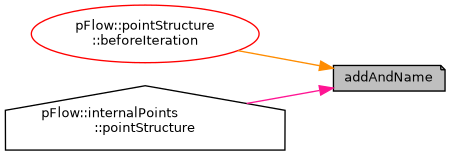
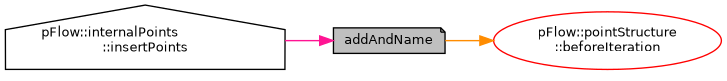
edge "pFlow::pointStructure ::beforeIteration" -> "addAndName": reversed
node "pFlow::internalPoints ::pointStructure": label "pFlow::internalPoints ::pointStructure" -> "pFlow::internalPoints ::insertPoints"
